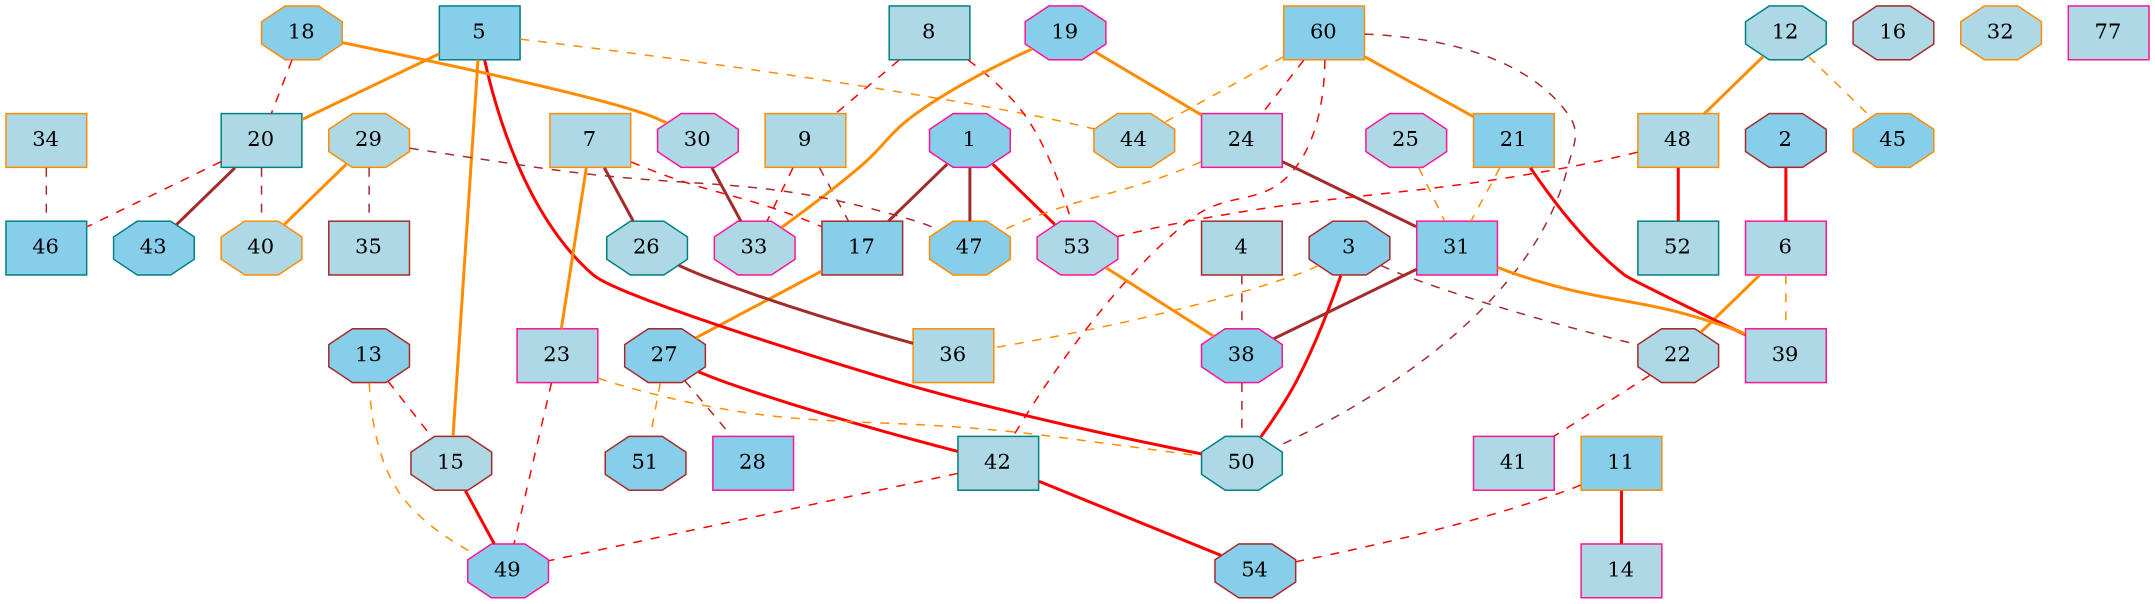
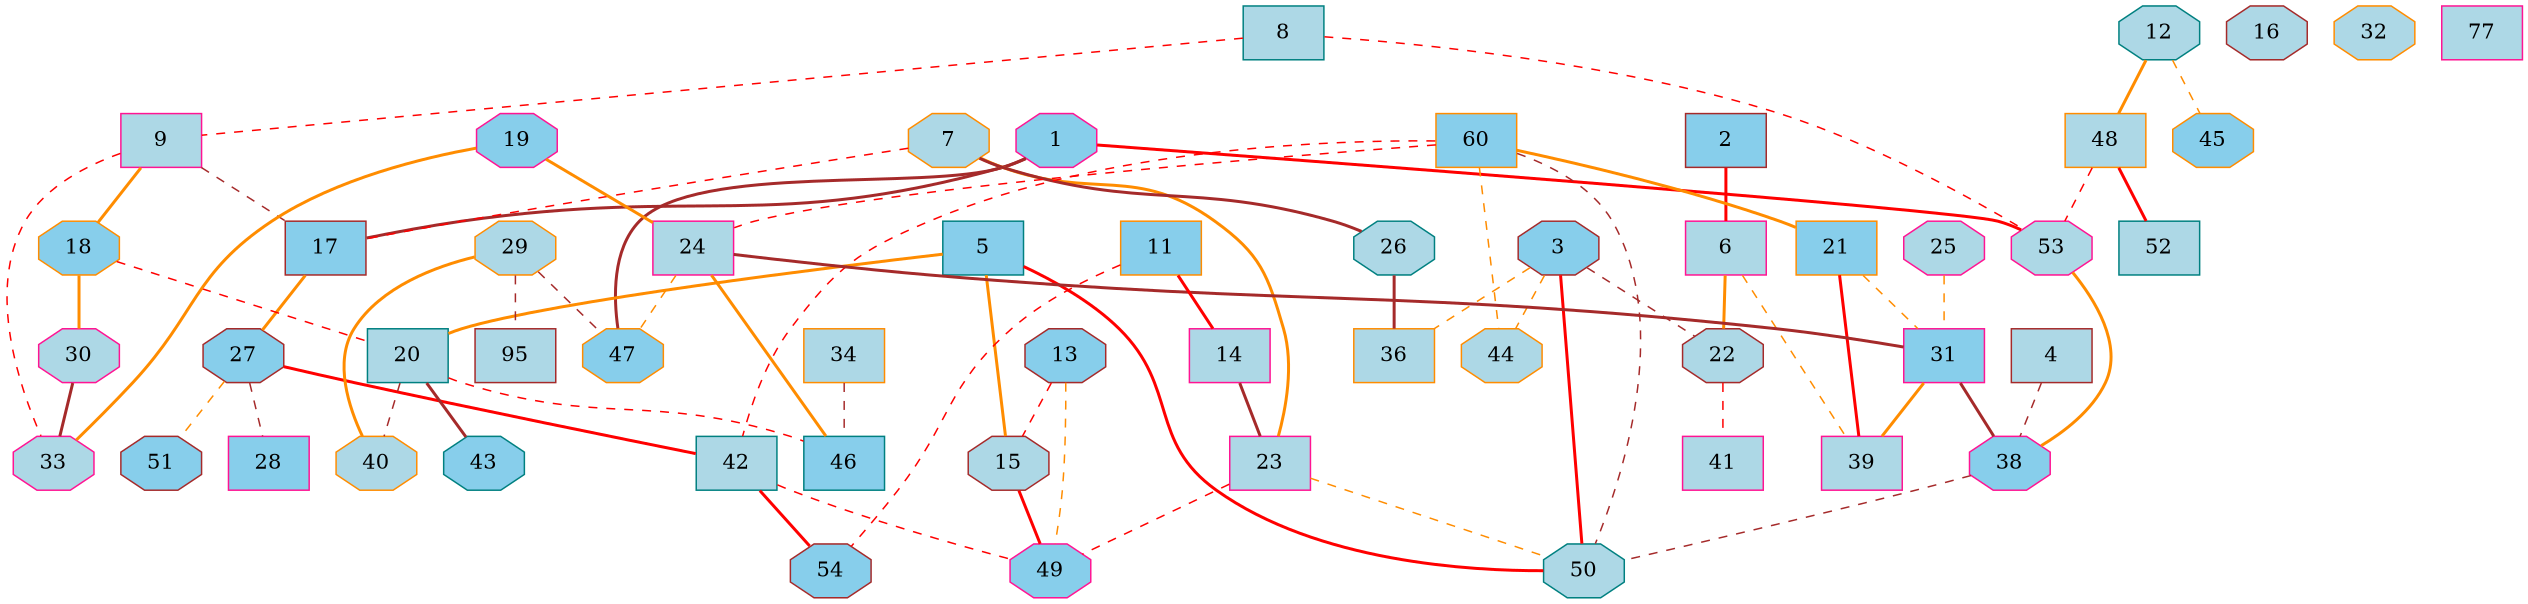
edge "5" -- "44": now "3" -- "44"
node "7": shape box -> octagon
node "9": color darkorange -> deeppink
node "2": shape octagon -> box
edge "9" -- "18": added
node "35": label "35" -> "95"
edge "24" -- "46": added
edge "14" -- "23": added
